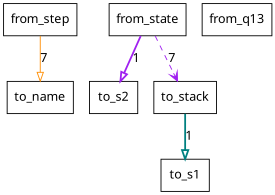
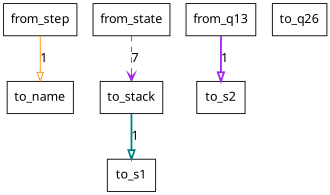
node "to_q26": added
edge "from_state" -> "to_s2": now "from_q13" -> "to_s2"
edge "from_step" -> "to_name": label "7" -> "1"
